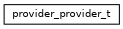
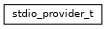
node "provider_provider_t": label "provider_provider_t" -> "stdio_provider_t"
